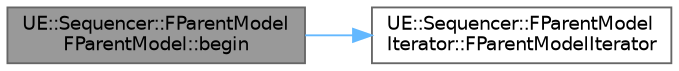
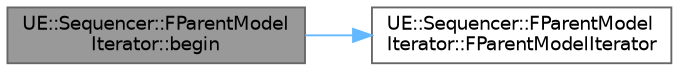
node "UE::Sequencer::FParentModel FParentModel::begin": label "UE::Sequencer::FParentModel FParentModel::begin" -> "UE::Sequencer::FParentModel Iterator::begin"
